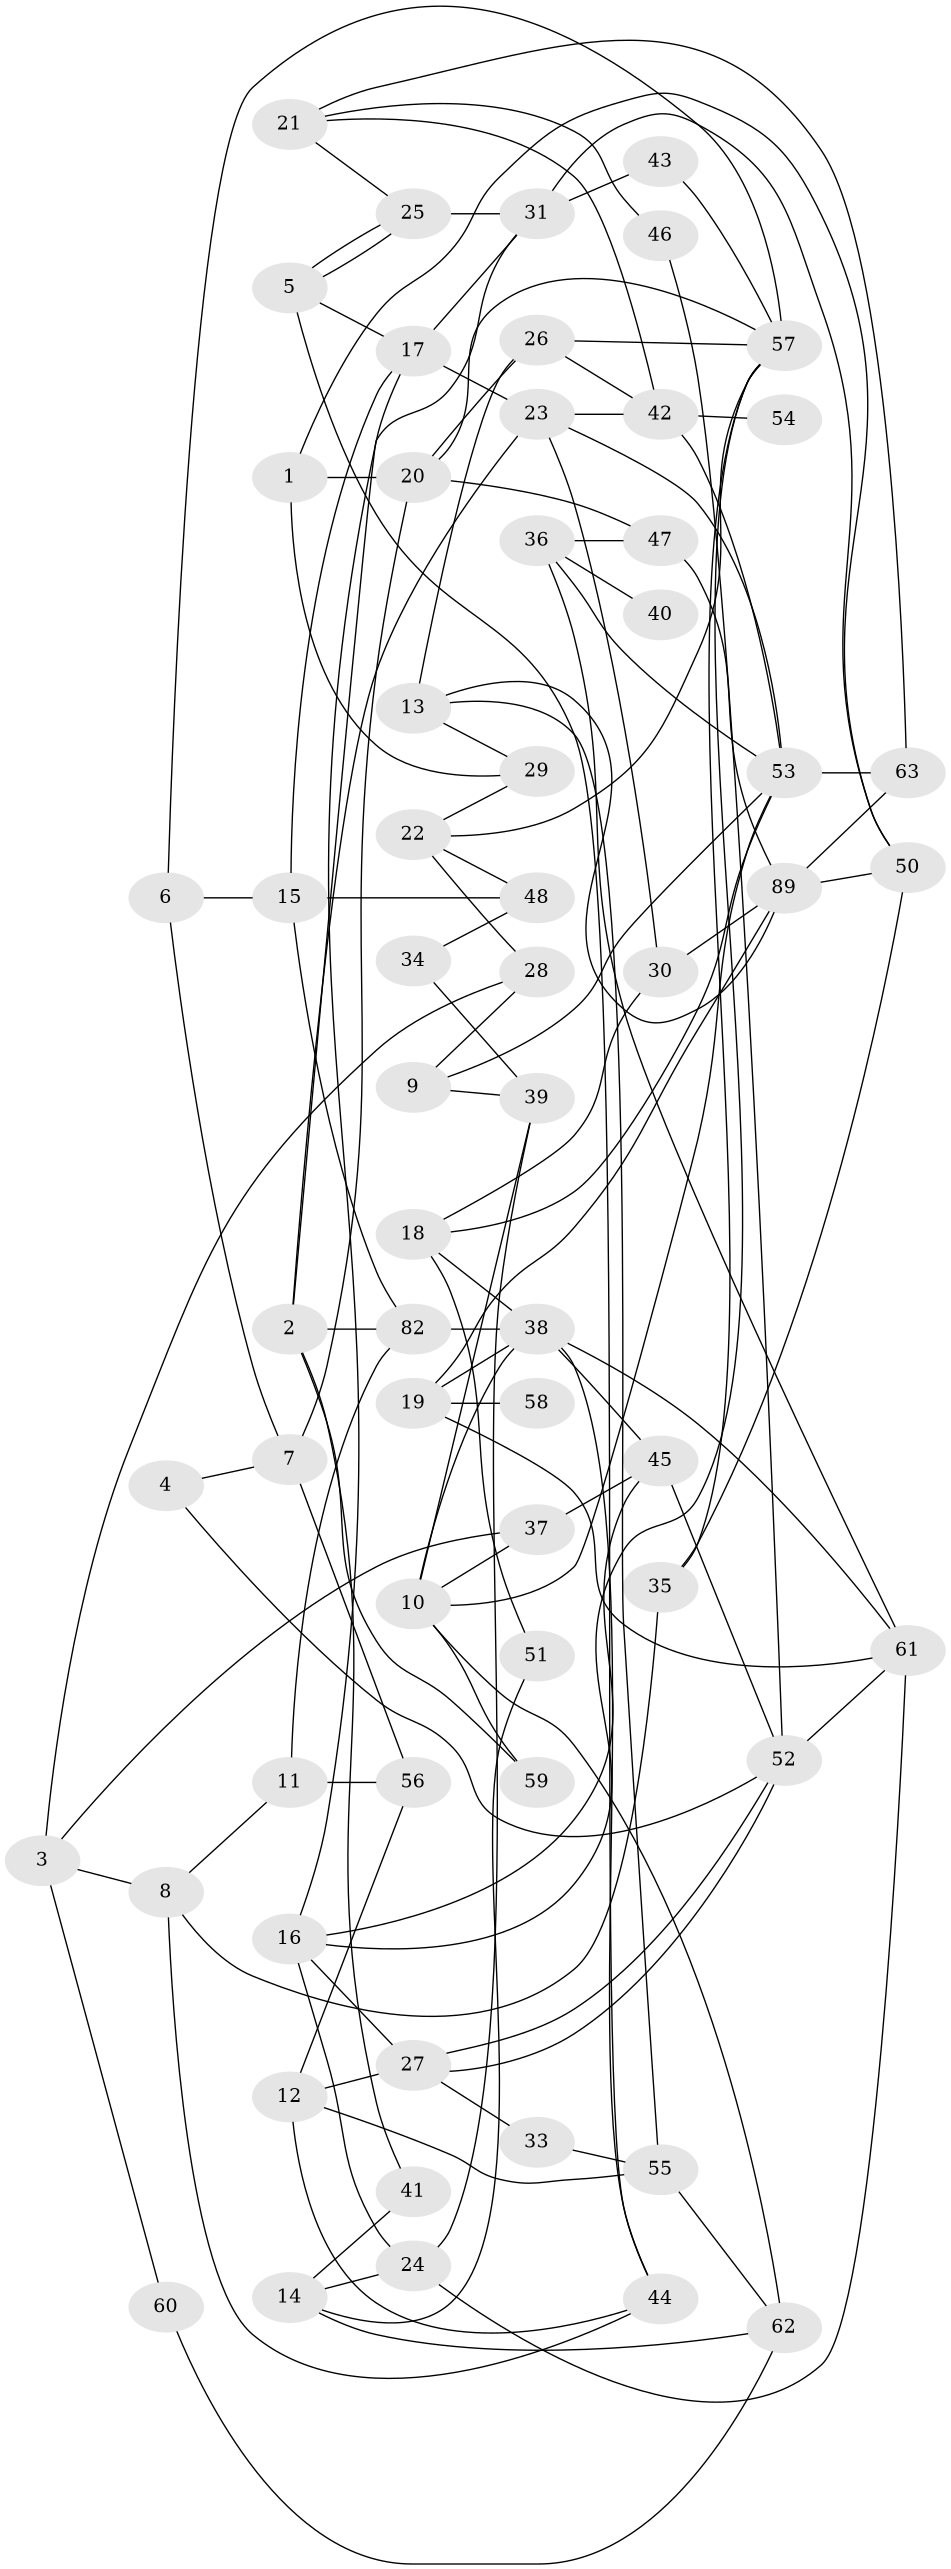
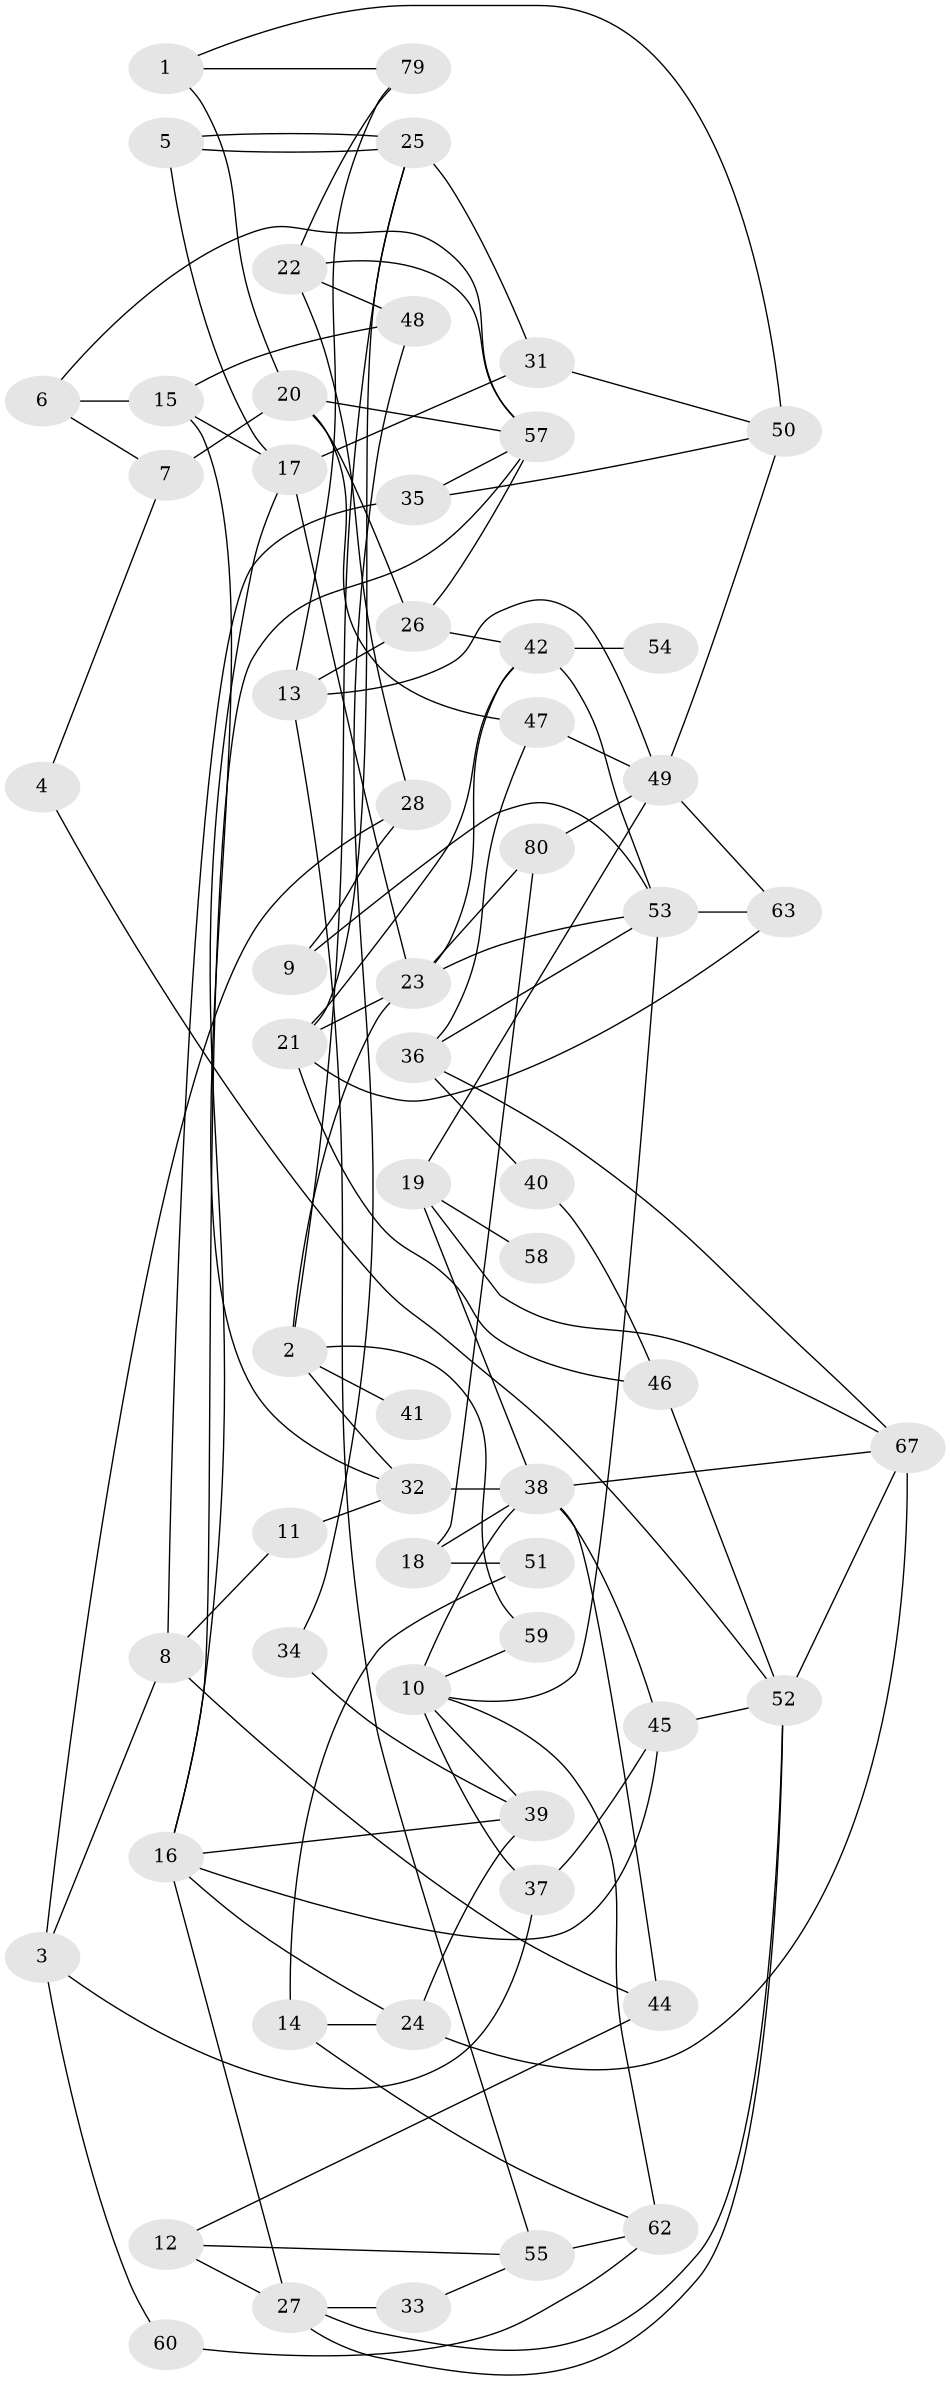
node "43": removed
edge "31" -- "2": now "25" -- "2"
node "29": label "29" -> "79"
node "89": label "89" -> "49"
node "30": label "30" -> "80"
edge "23" -- "21": added
edge "53" -- "18": removed
edge "9" -- "39": now "16" -- "39"
edge "5" -- "44": removed
edge "40" -- "46": added
node "82": label "82" -> "32"
node "61": label "61" -> "67"
node "56": removed
edge "41" -- "14": removed
